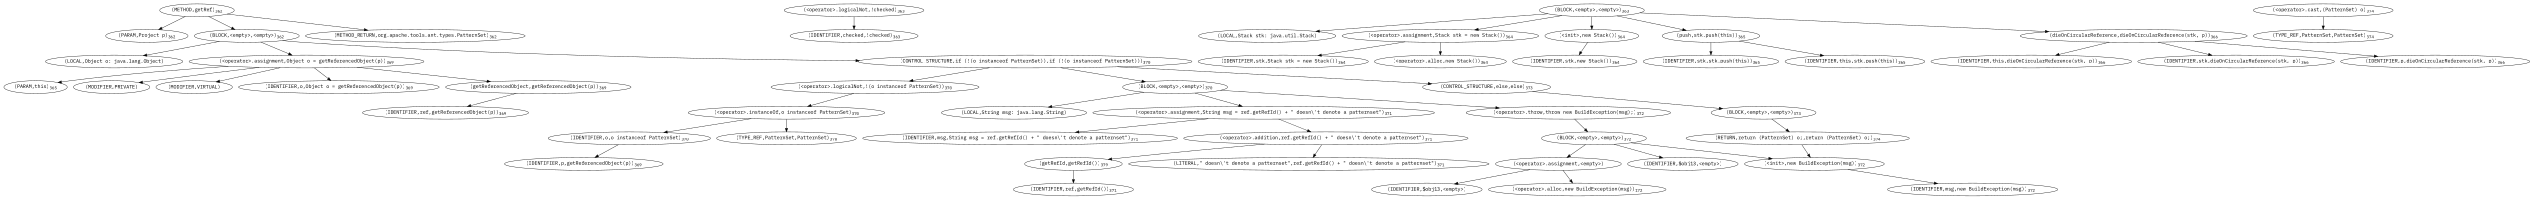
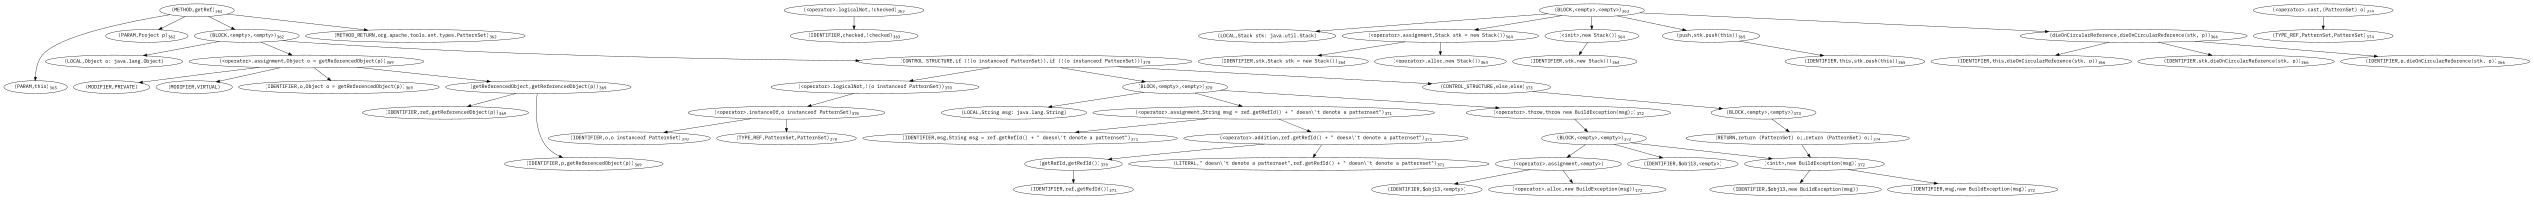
node "(IDENTIFIER,stk,stk.push(this))": removed
edge "(<operator>.assignment,Object o = getReferencedObject(p))" -> "(PARAM,this)": now "(METHOD,getRef)" -> "(PARAM,this)"
edge "(IDENTIFIER,o,o instanceof PatternSet)" -> "(IDENTIFIER,p,getReferencedObject(p))": now "(getReferencedObject,getReferencedObject(p))" -> "(IDENTIFIER,p,getReferencedObject(p))"
node "(IDENTIFIER,$obj13,new BuildException(msg))": added
